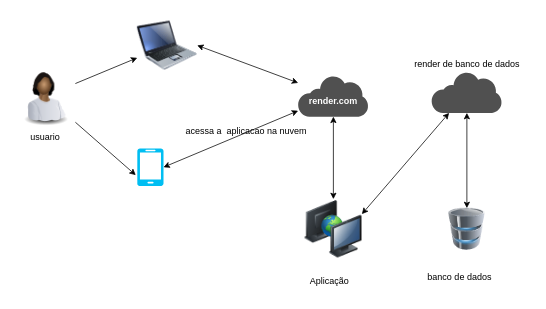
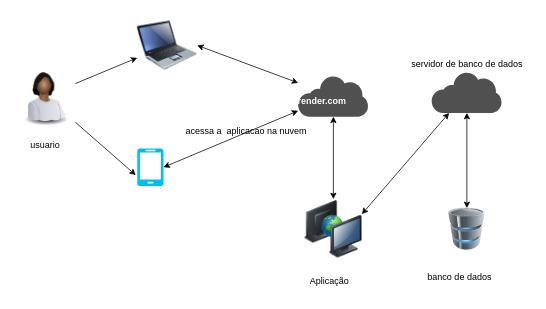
node "render de banco de dados": label "render de banco de dados" -> "servidor de banco de dados"
node "render.com": moved (333, 102) -> (322, 102)
node "usuario": moved (45, 137) -> (45, 145)
